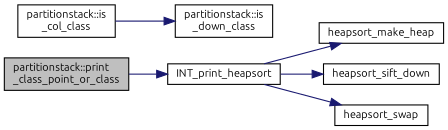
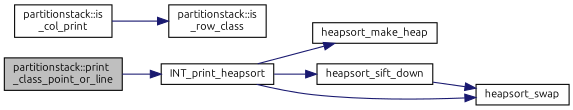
node "partitionstack::is _col_class": label "partitionstack::is _col_class" -> "partitionstack::is _col_print"
node "partitionstack::is _down_class": label "partitionstack::is _down_class" -> "partitionstack::is _row_class"
node "partitionstack::print _class_point_or_class": label "partitionstack::print _class_point_or_class" -> "partitionstack::print _class_point_or_line"
edge "heapsort_sift_down" -> "heapsort_swap": added
